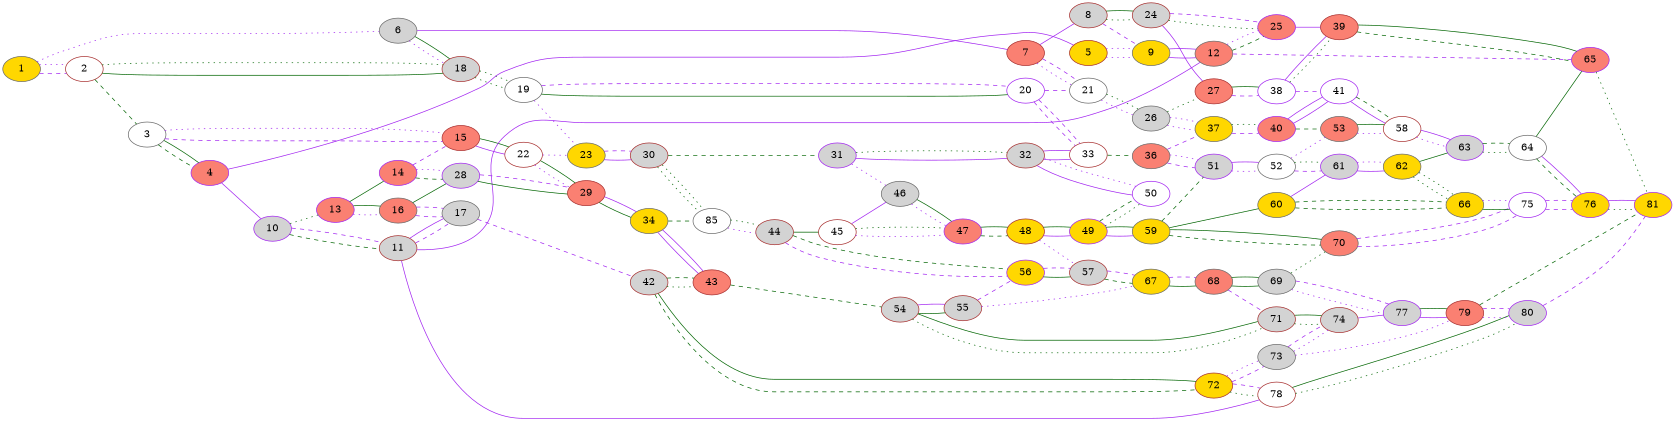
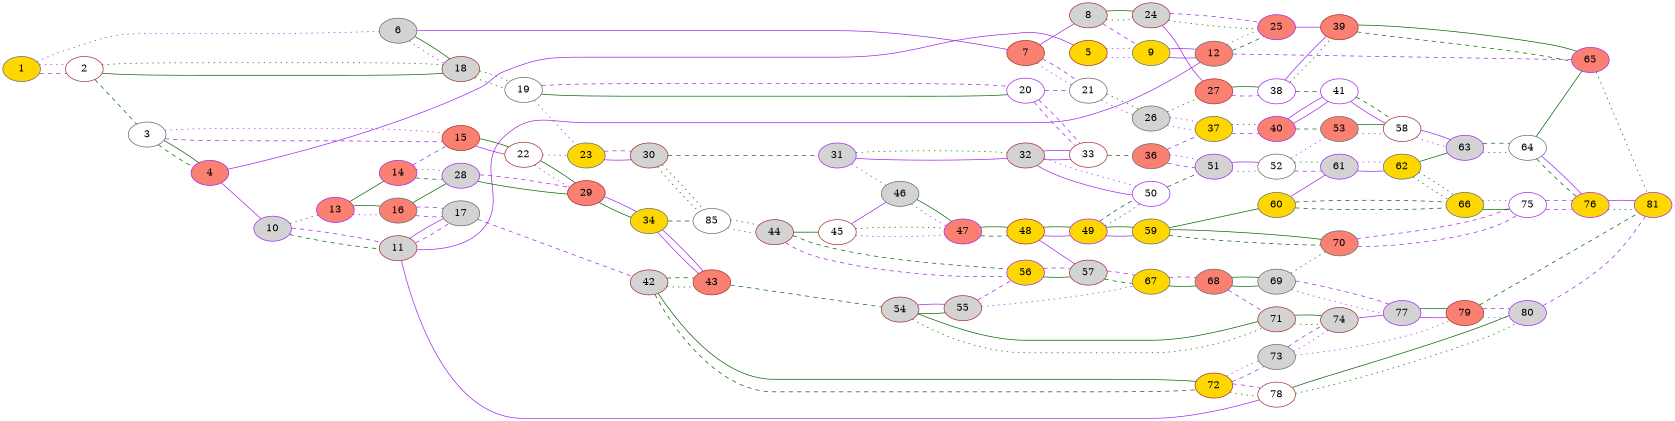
edge "38" -- "41": color purple -> darkgreen
edge "51" -- "59": now "51" -- "50"
edge "48" -- "57": style dotted -> solid
